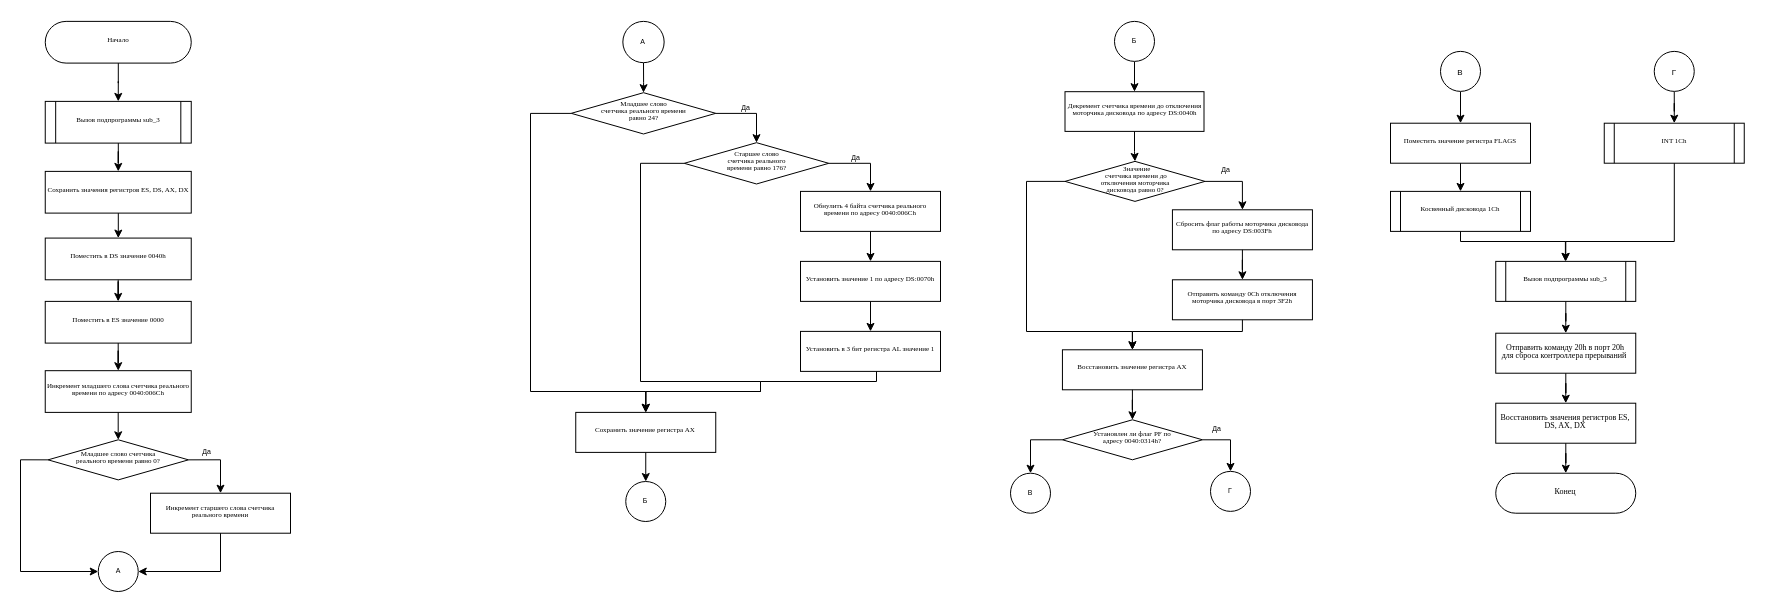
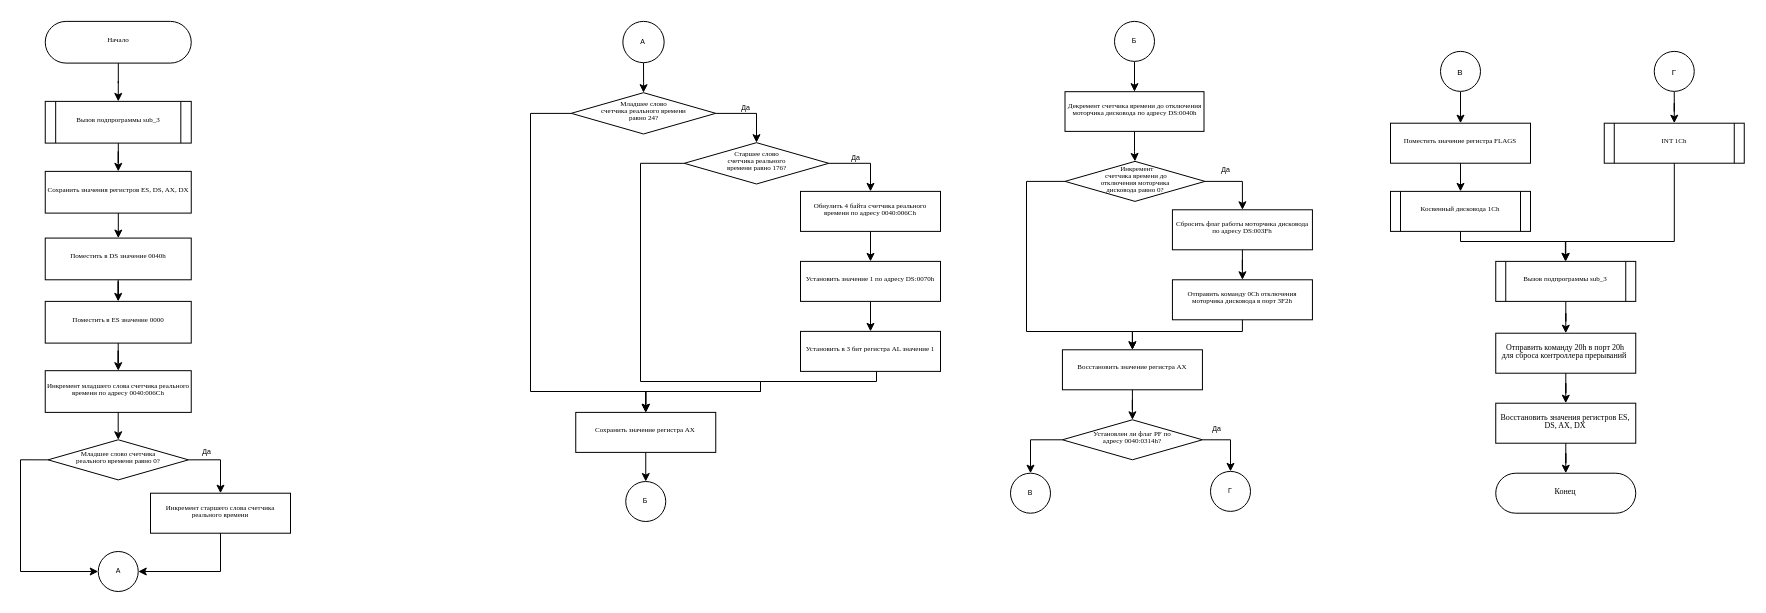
node "Значение счетчика времени до отключения моторчика дисковода равно 0?": label "Значение счетчика времени до отключения моторчика дисковода равно 0?" -> "Инкремент счетчика времени до отключения моторчика дисковода равно 0?"
